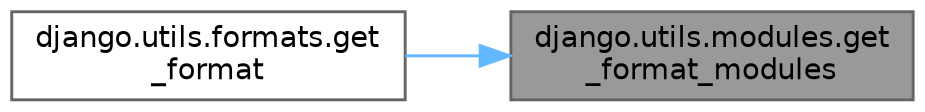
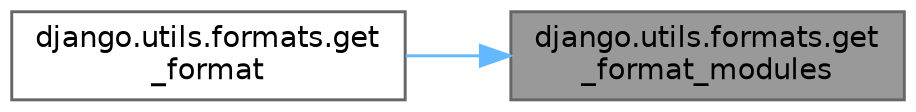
node "django.utils.modules.get _format_modules": label "django.utils.modules.get _format_modules" -> "django.utils.formats.get _format_modules"
